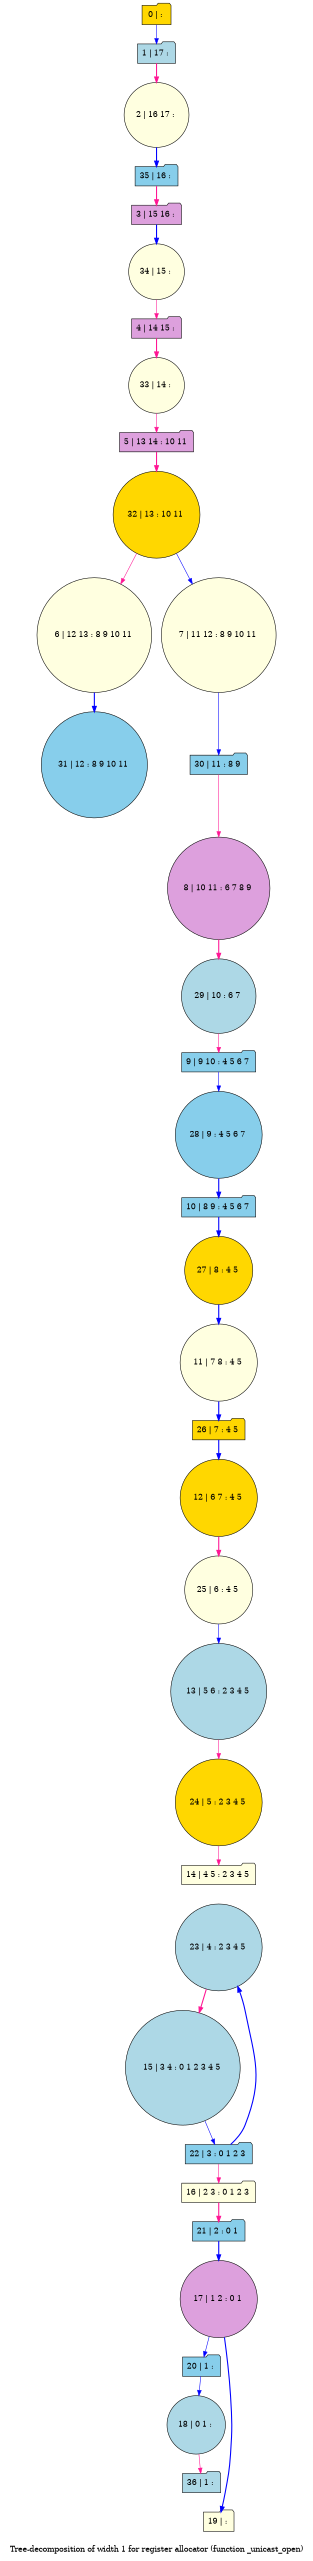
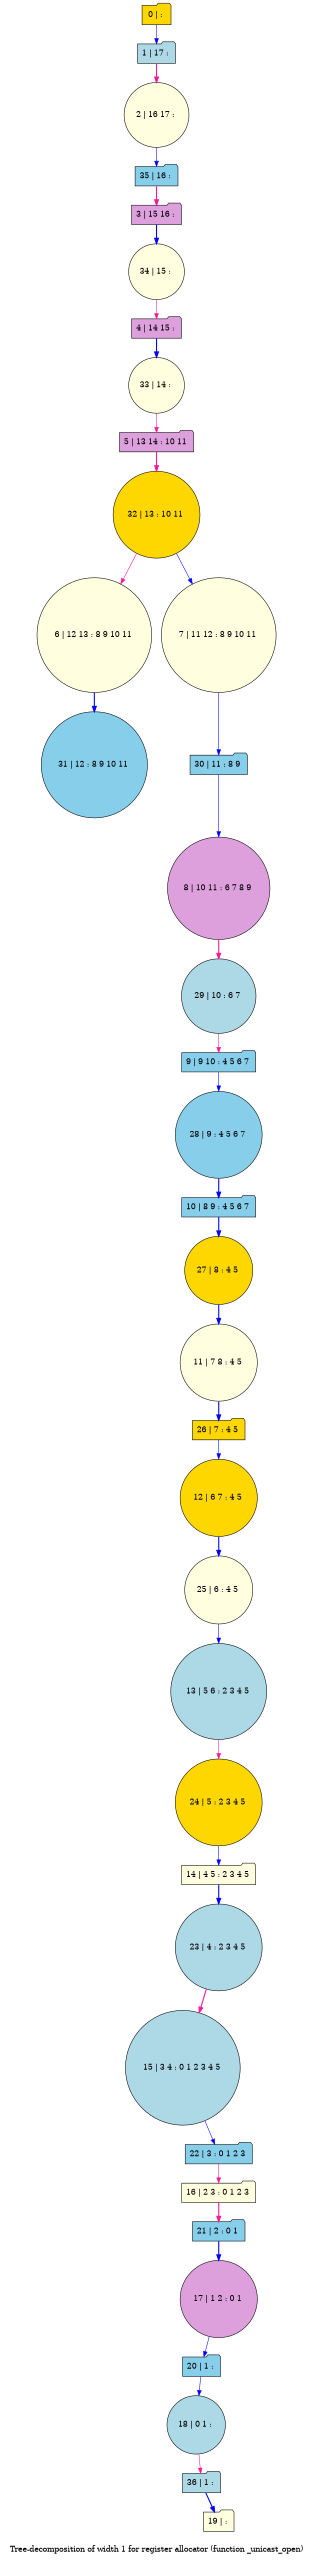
edge "2 | 16 17 :" -> "35 | 16 :": style bold -> solid
edge "4 | 14 15 :" -> "33 | 14 :": color deeppink -> blue
edge "30 | 11 : 8 9" -> "8 | 10 11 : 6 7 8 9": color deeppink -> blue
edge "26 | 7 : 4 5" -> "12 | 6 7 : 4 5": style bold -> solid
edge "12 | 6 7 : 4 5" -> "25 | 6 : 4 5": color deeppink -> blue
edge "24 | 5 : 2 3 4 5" -> "14 | 4 5 : 2 3 4 5": color deeppink -> blue
edge "22 | 3 : 0 1 2 3" -> "23 | 4 : 2 3 4 5": now "14 | 4 5 : 2 3 4 5" -> "23 | 4 : 2 3 4 5"
edge "17 | 1 2 : 0 1" -> "19 | :": now "36 | 1 :" -> "19 | :"
